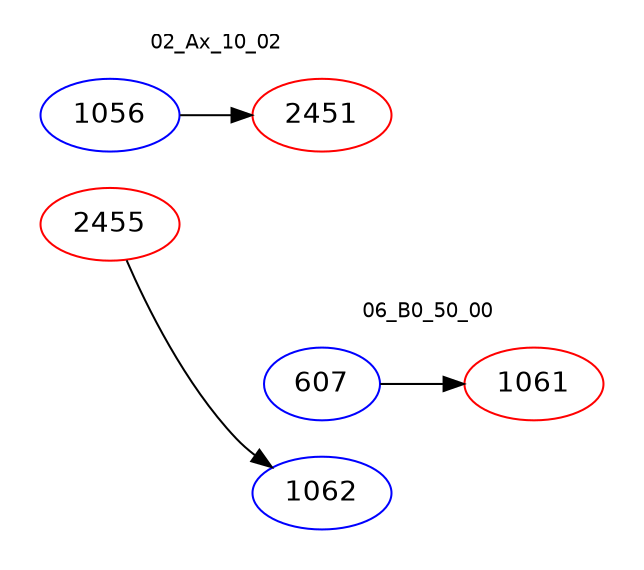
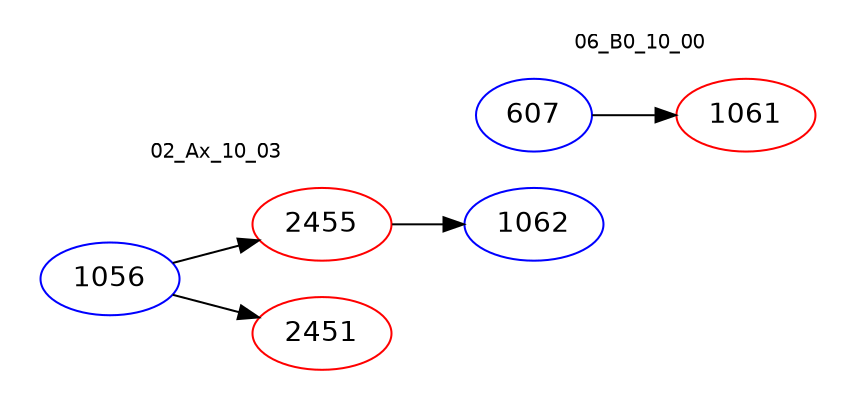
cluster "02_Ax_10_02": label "02_Ax_10_02" -> "02_Ax_10_03"
edge "1056" -> "2455": added
cluster "06_B0_50_00": label "06_B0_50_00" -> "06_B0_10_00"
